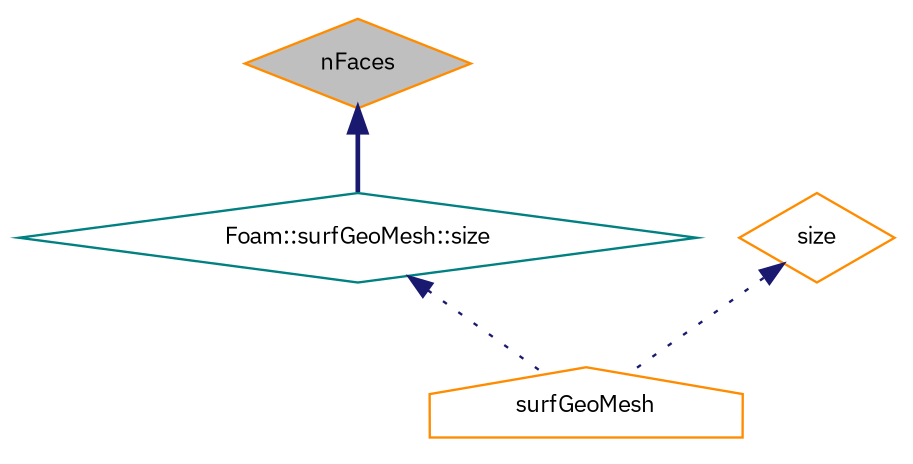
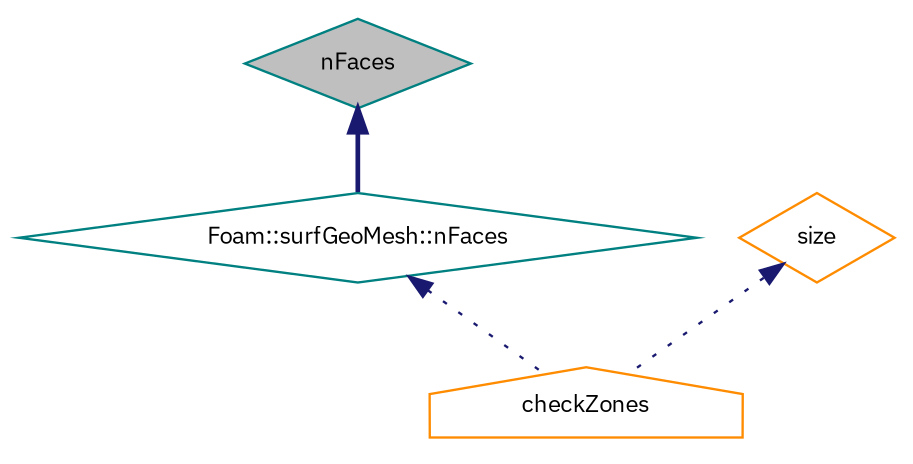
node "nFaces": color darkorange -> teal
node "Foam::surfGeoMesh::size": label "Foam::surfGeoMesh::size" -> "Foam::surfGeoMesh::nFaces"
node "surfGeoMesh": label "surfGeoMesh" -> "checkZones"
